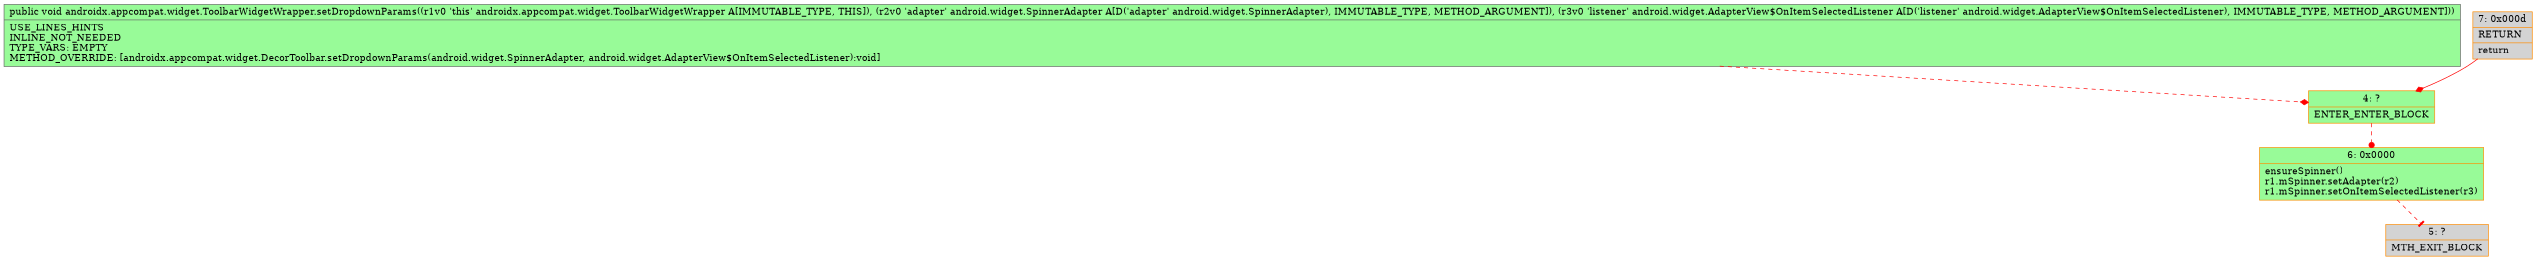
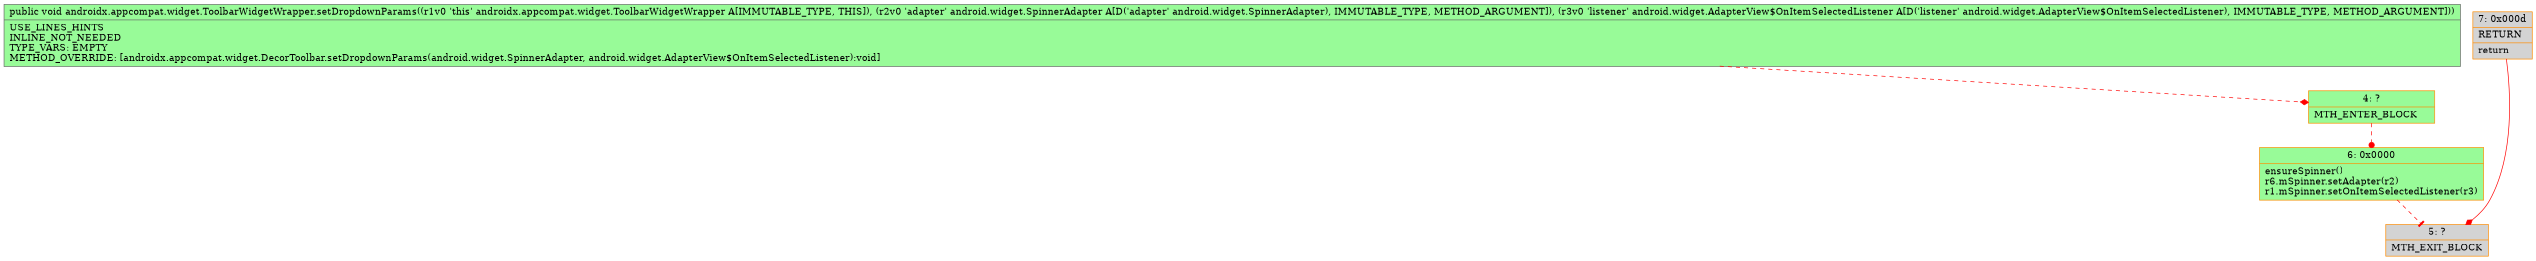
edge "7: 0x000d" -> "4: ?": now "7: 0x000d" -> "5: ?"
node "4: ?": text "ENTER_ENTER_BLOCK" -> "MTH_ENTER_BLOCK"
node "6: 0x0000": text "r1.mSpinner.setAdapter(r2)" -> "r6.mSpinner.setAdapter(r2)"
